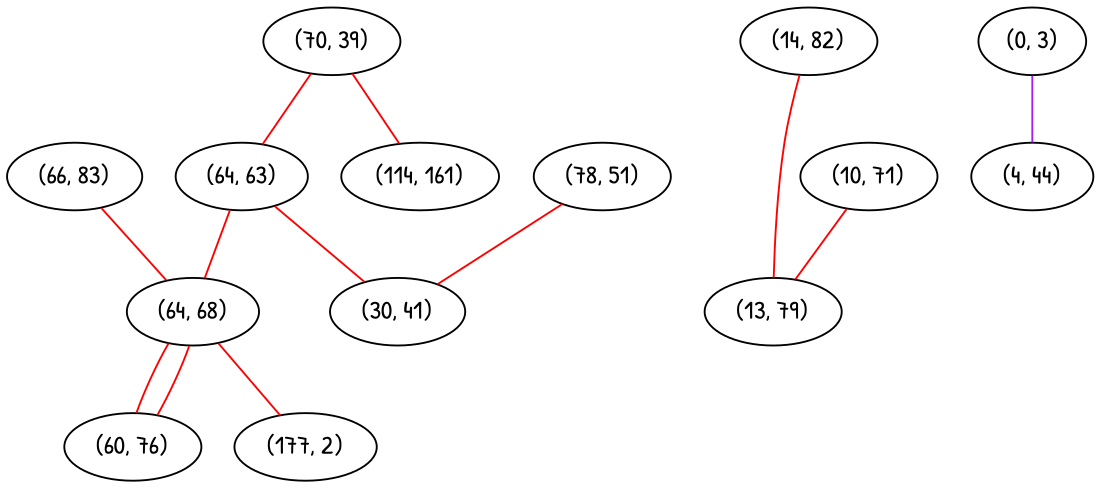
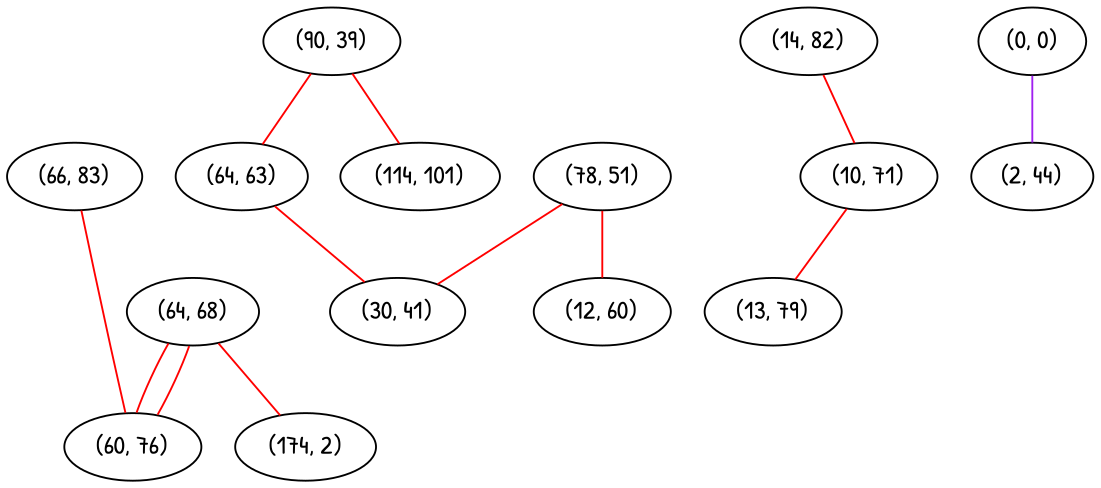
node "(70, 39)": label "(70, 39)" -> "(90, 39)"
node "(0, 3)": label "(0, 3)" -> "(0, 0)"
edge "(14, 82)" -- "(13, 79)": now "(14, 82)" -- "(10, 71)"
node "(114, 161)": label "(114, 161)" -> "(114, 101)"
node "(4, 44)": label "(4, 44)" -> "(2, 44)"
edge "(66, 83)" -- "(64, 68)": now "(66, 83)" -- "(60, 76)"
edge "(64, 63)" -- "(64, 68)": removed
node "(12, 60)": added
node "(177, 2)": label "(177, 2)" -> "(174, 2)"
